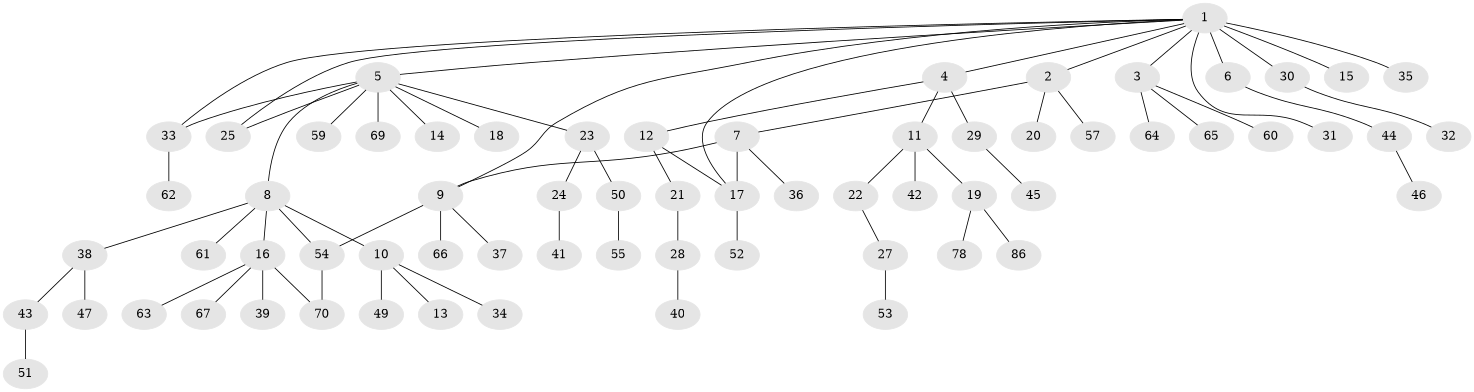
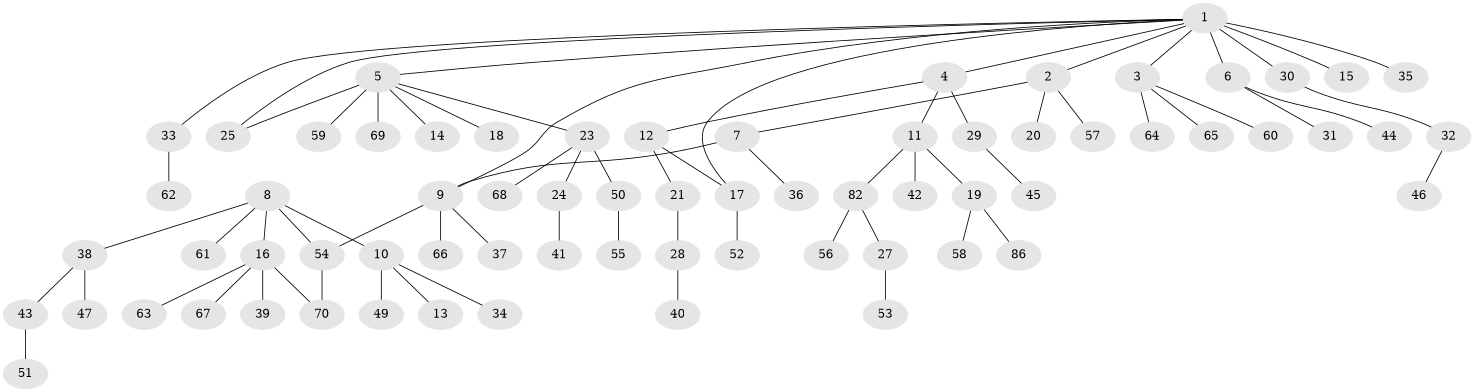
edge "1" -- "31": now "6" -- "31"
edge "5" -- "33": removed
edge "5" -- "8": removed
edge "7" -- "17": removed
edge "44" -- "46": now "32" -- "46"
node "68": added
node "22": label "22" -> "82"
node "56": added
node "78": label "78" -> "58"
